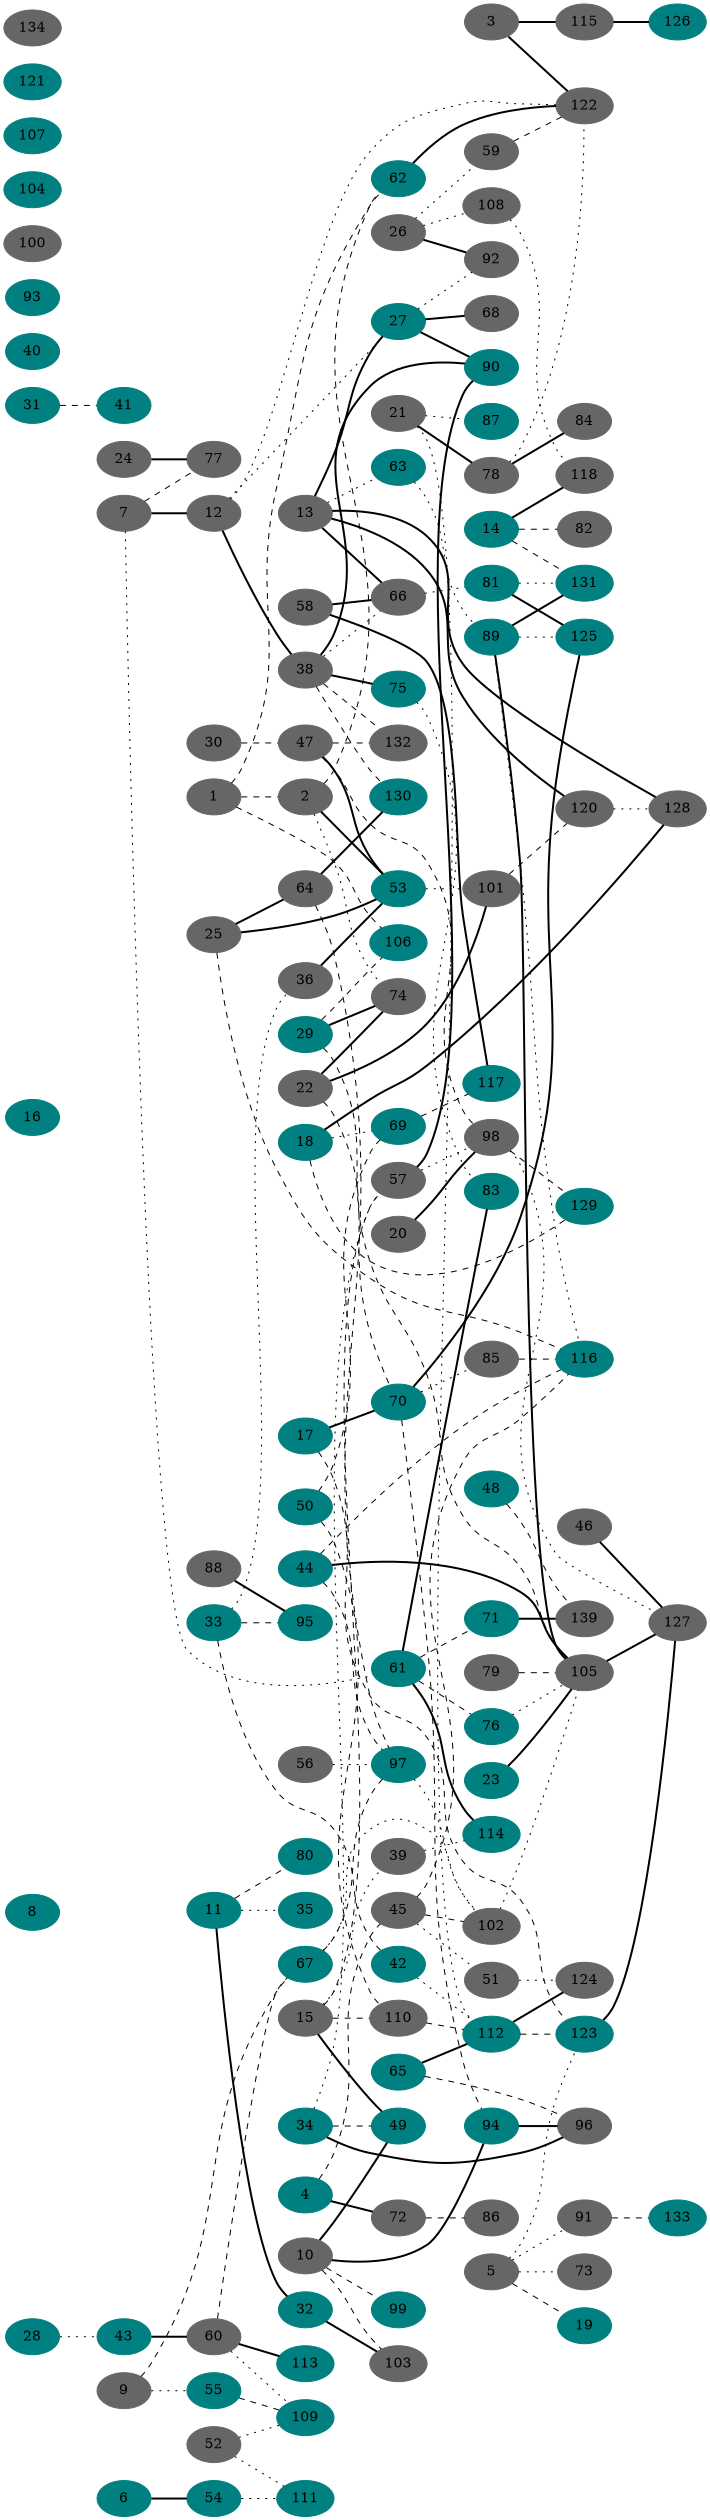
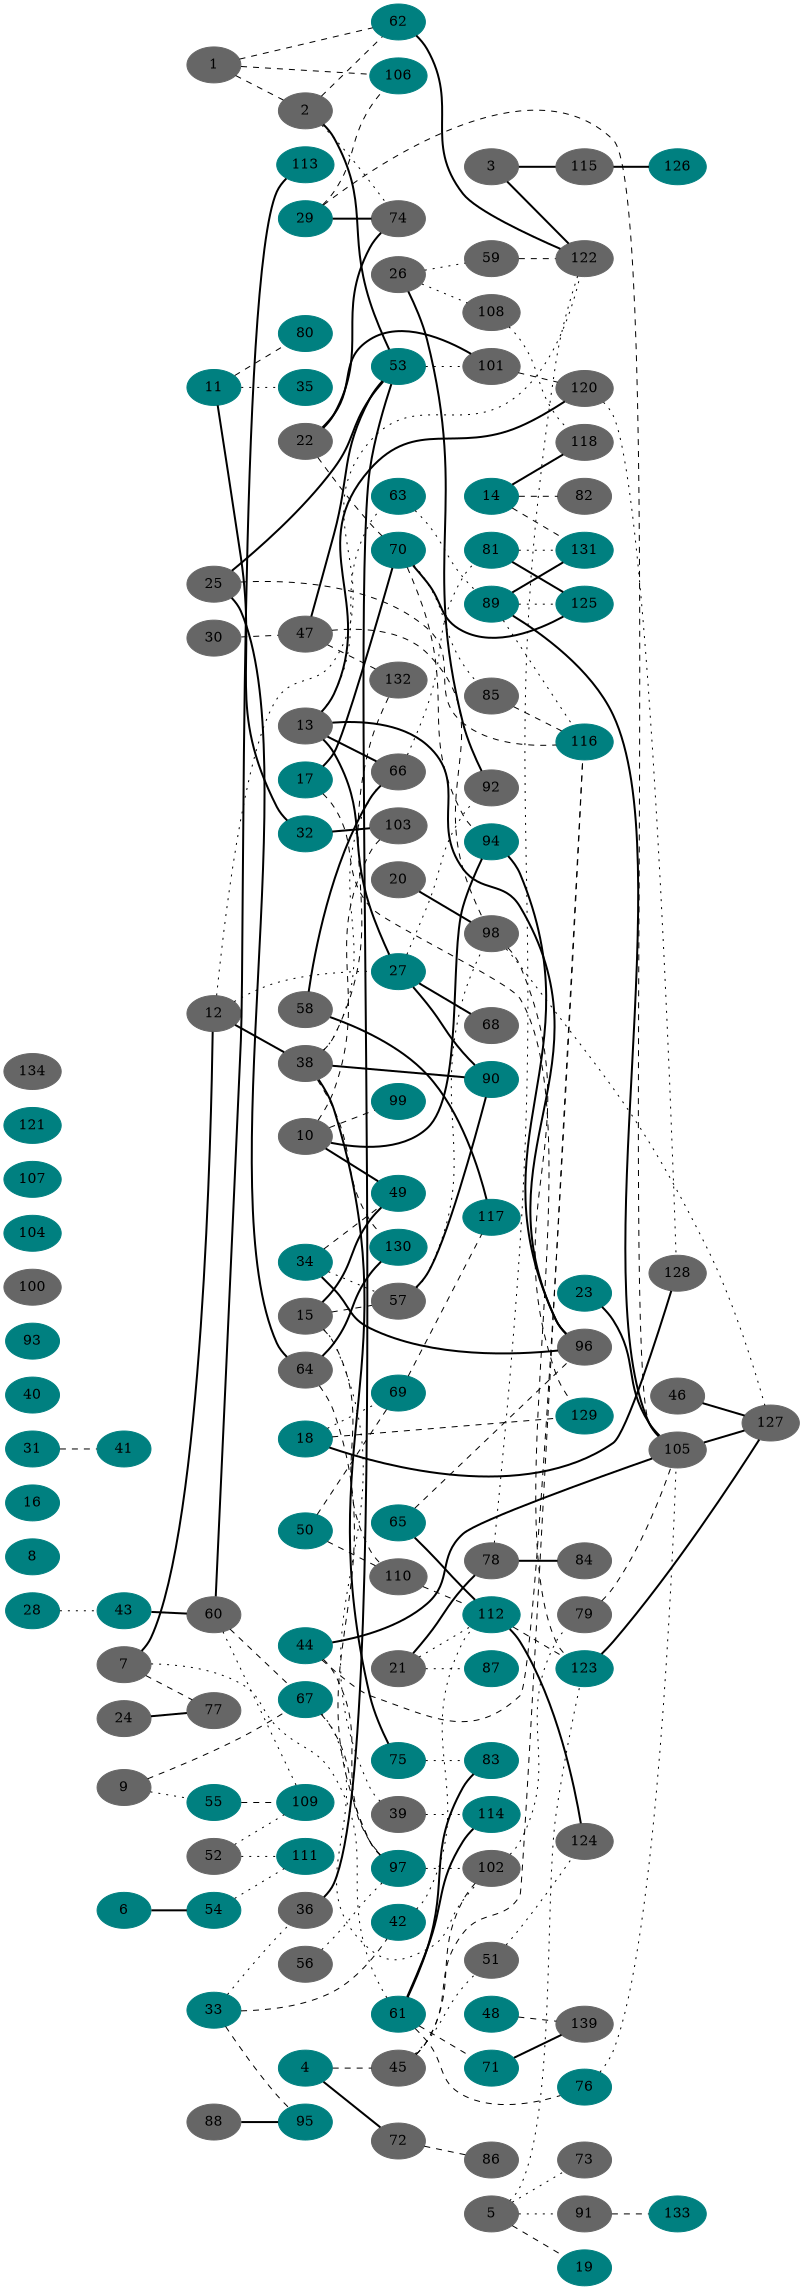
edge "13" -- "128": now "13" -- "96"
edge "105" -- "102": now "79" -- "102"
